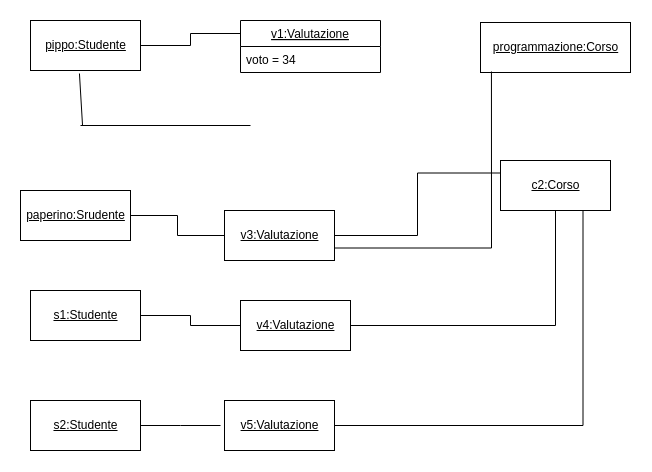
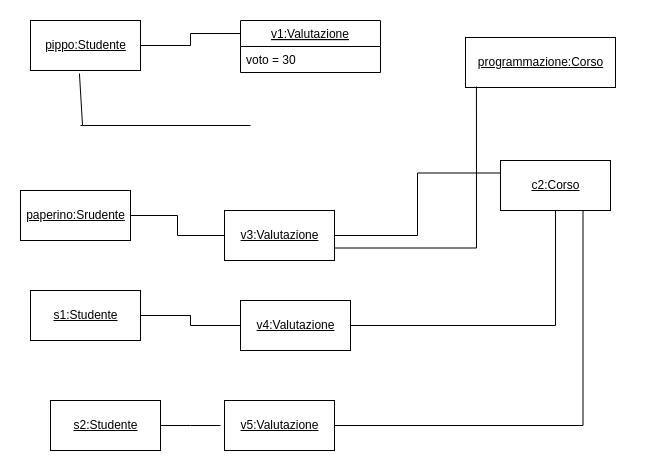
node "programmazione:Corso": moved (556, 48) -> (541, 63)
node "voto = 34": label "voto = 34" -> "voto = 30"
node "s2:Studente": moved (86, 426) -> (106, 426)
